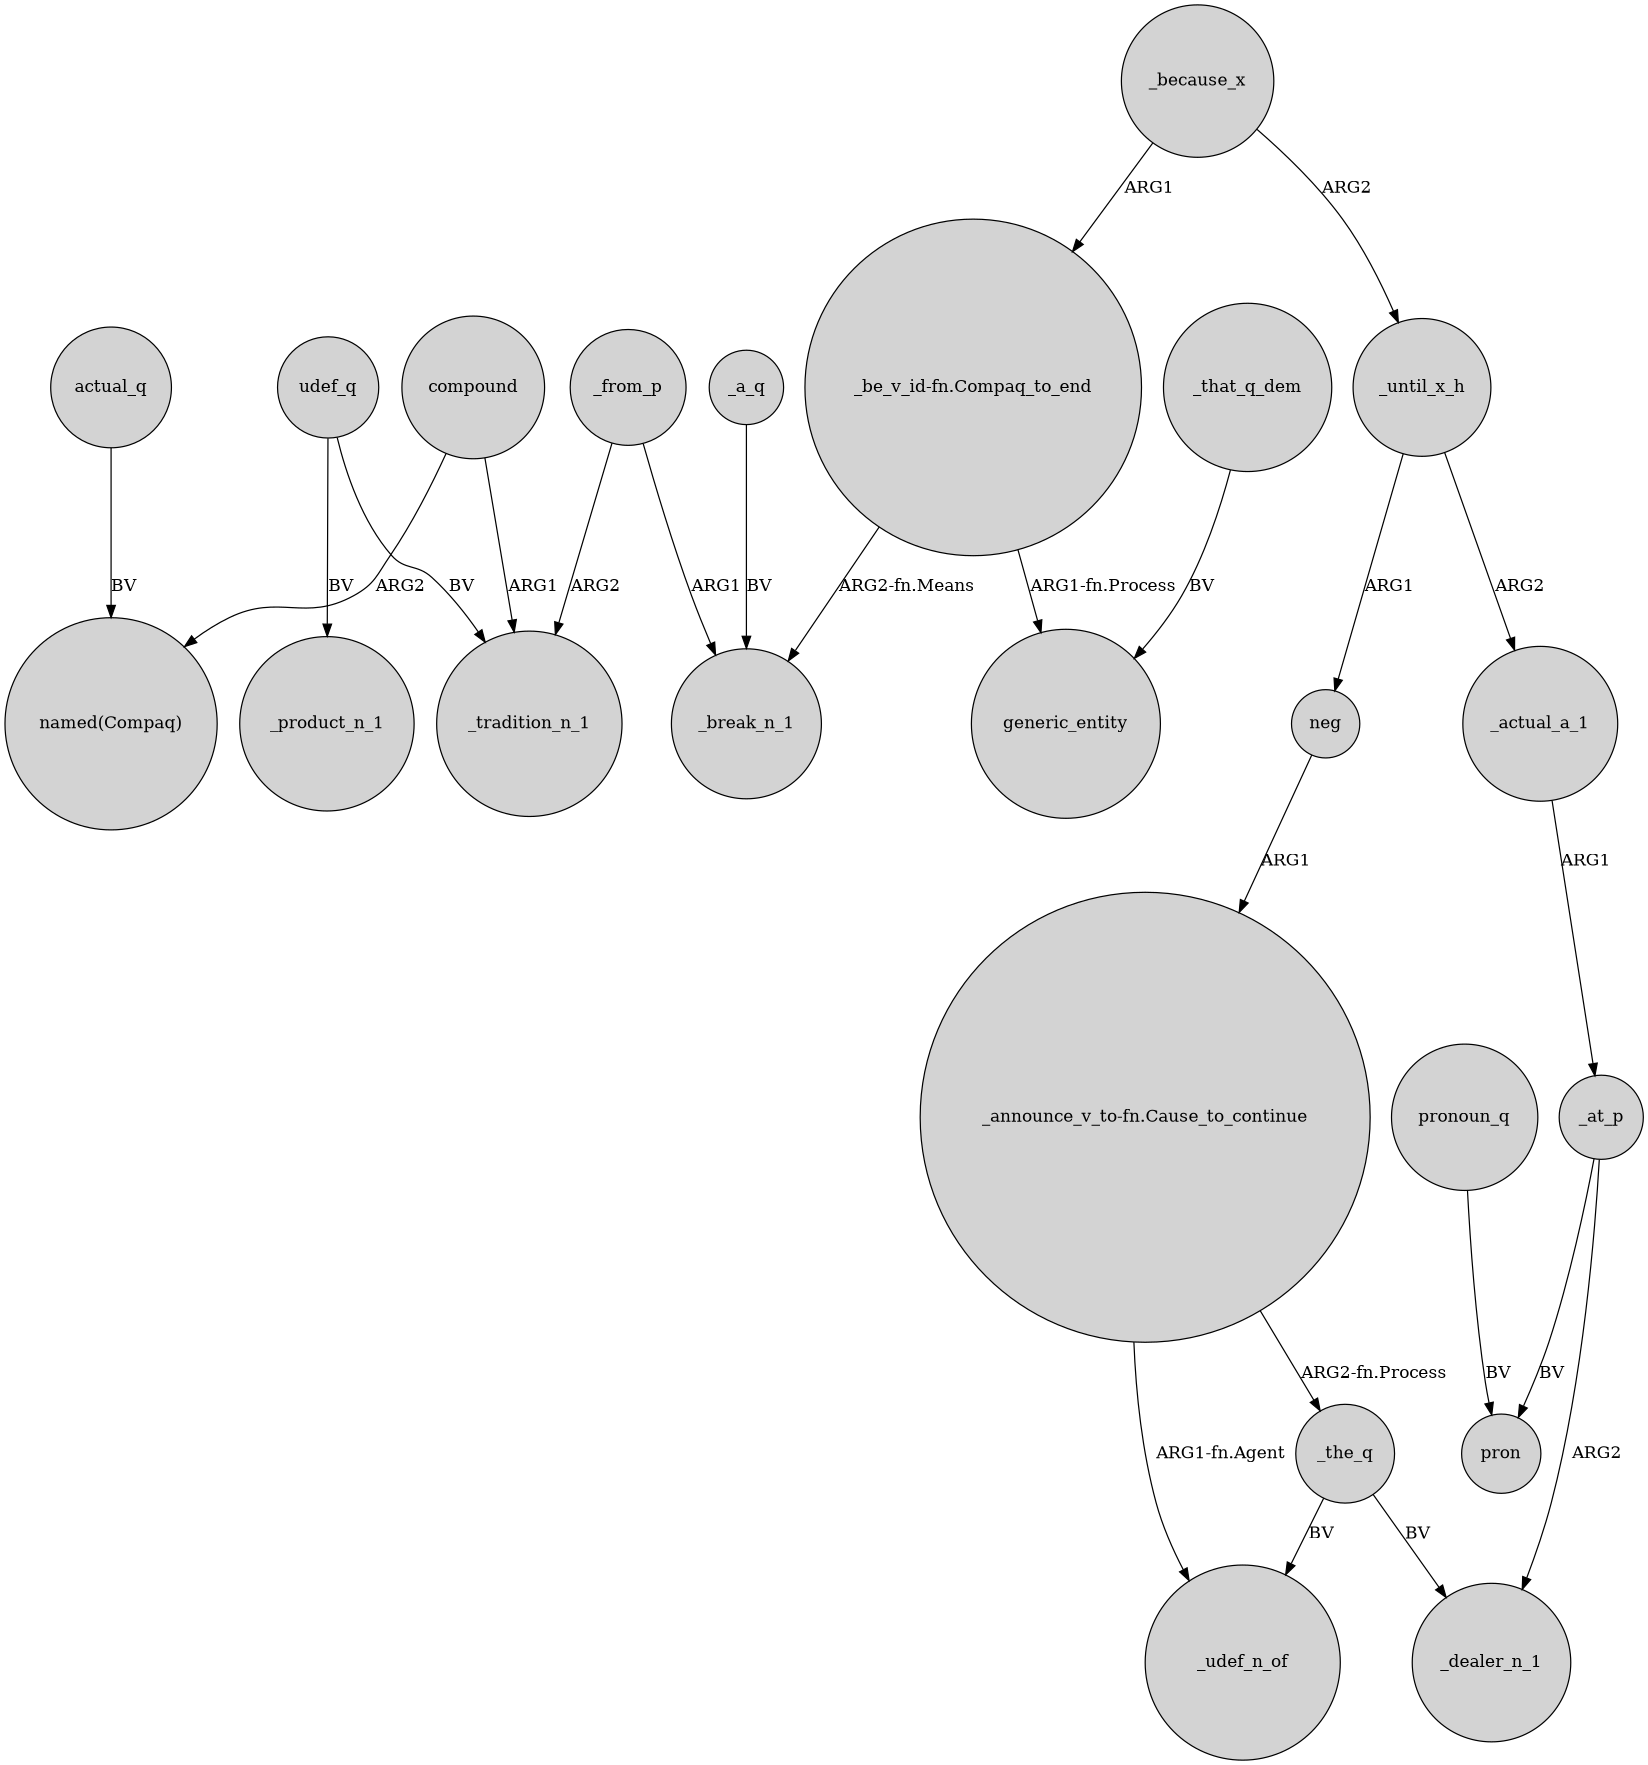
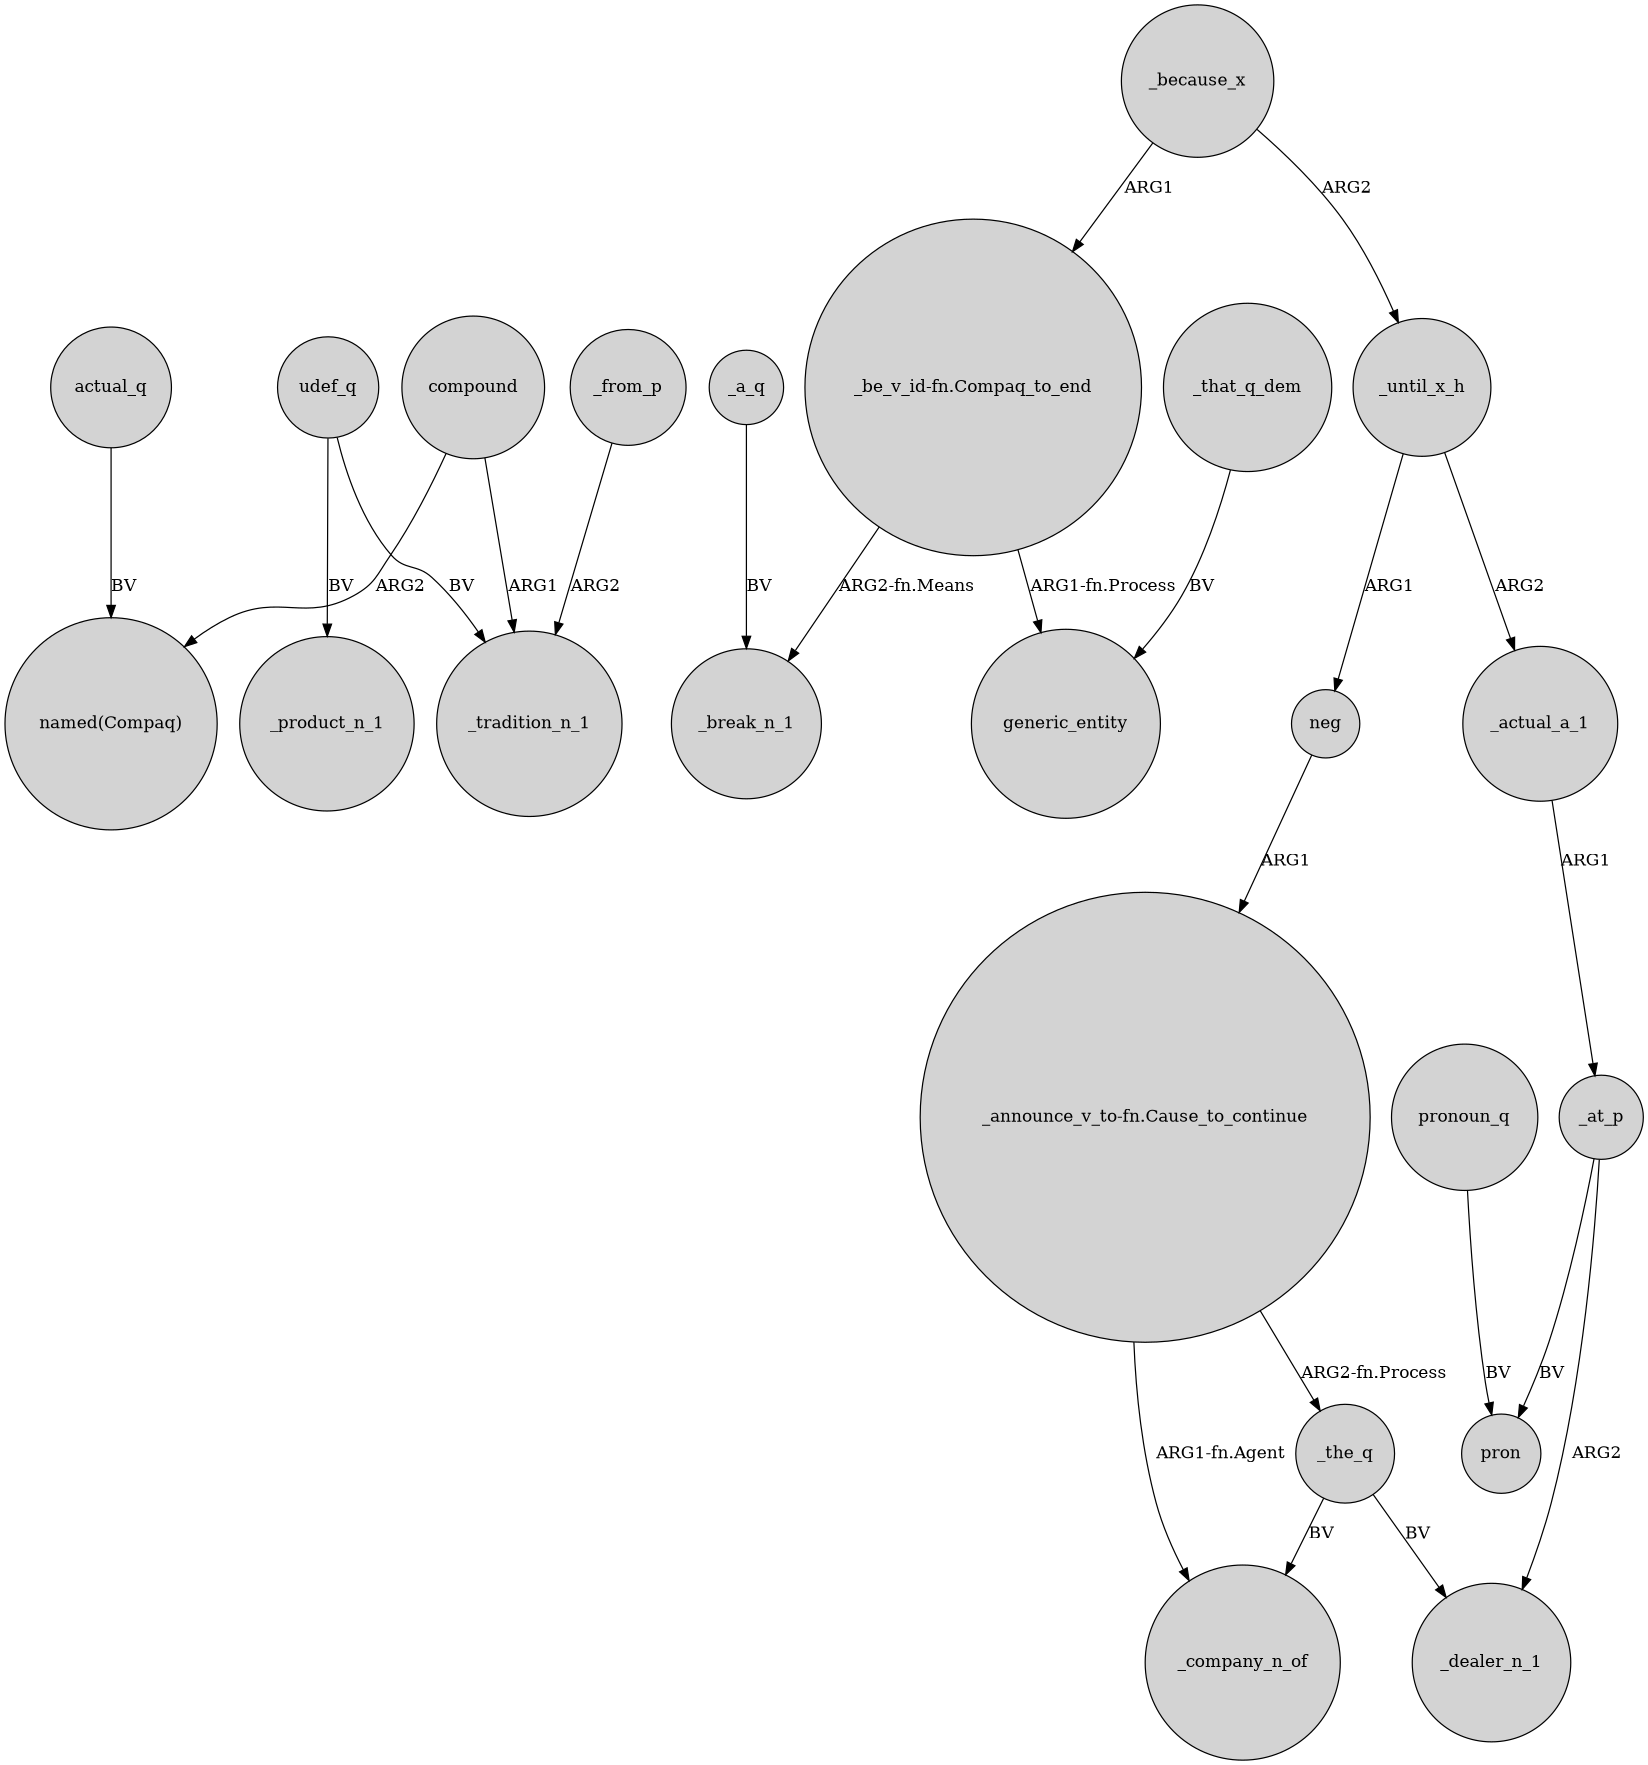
edge "_from_p" -> "_break_n_1": removed, label "ARG1"
node "_udef_n_of": label "_udef_n_of" -> "_company_n_of"
